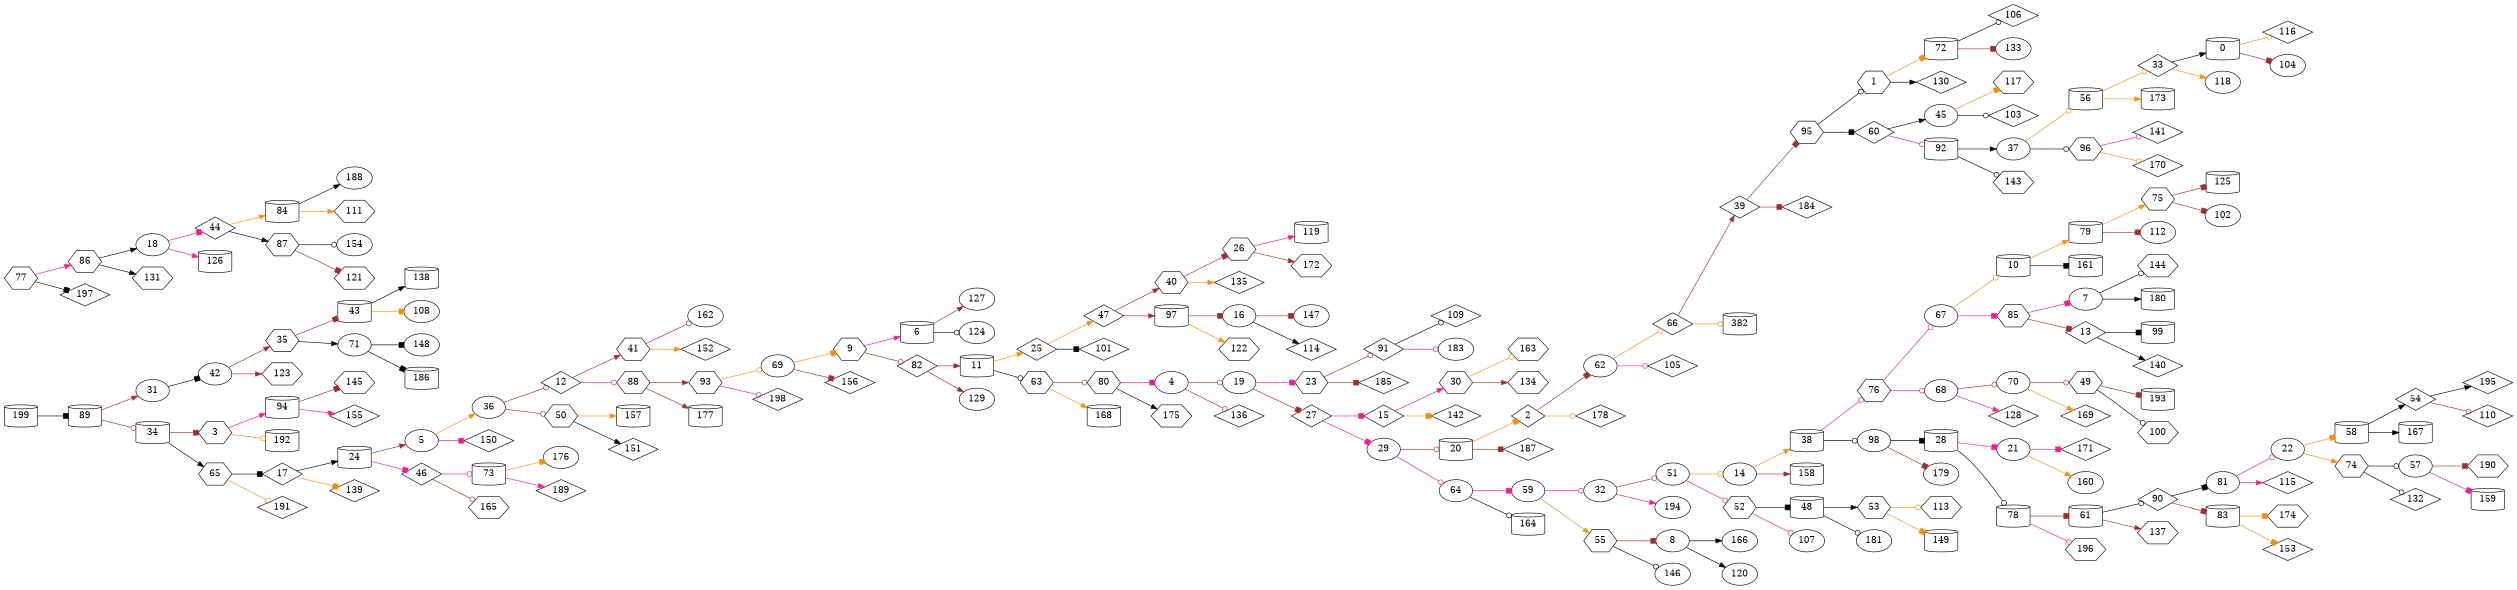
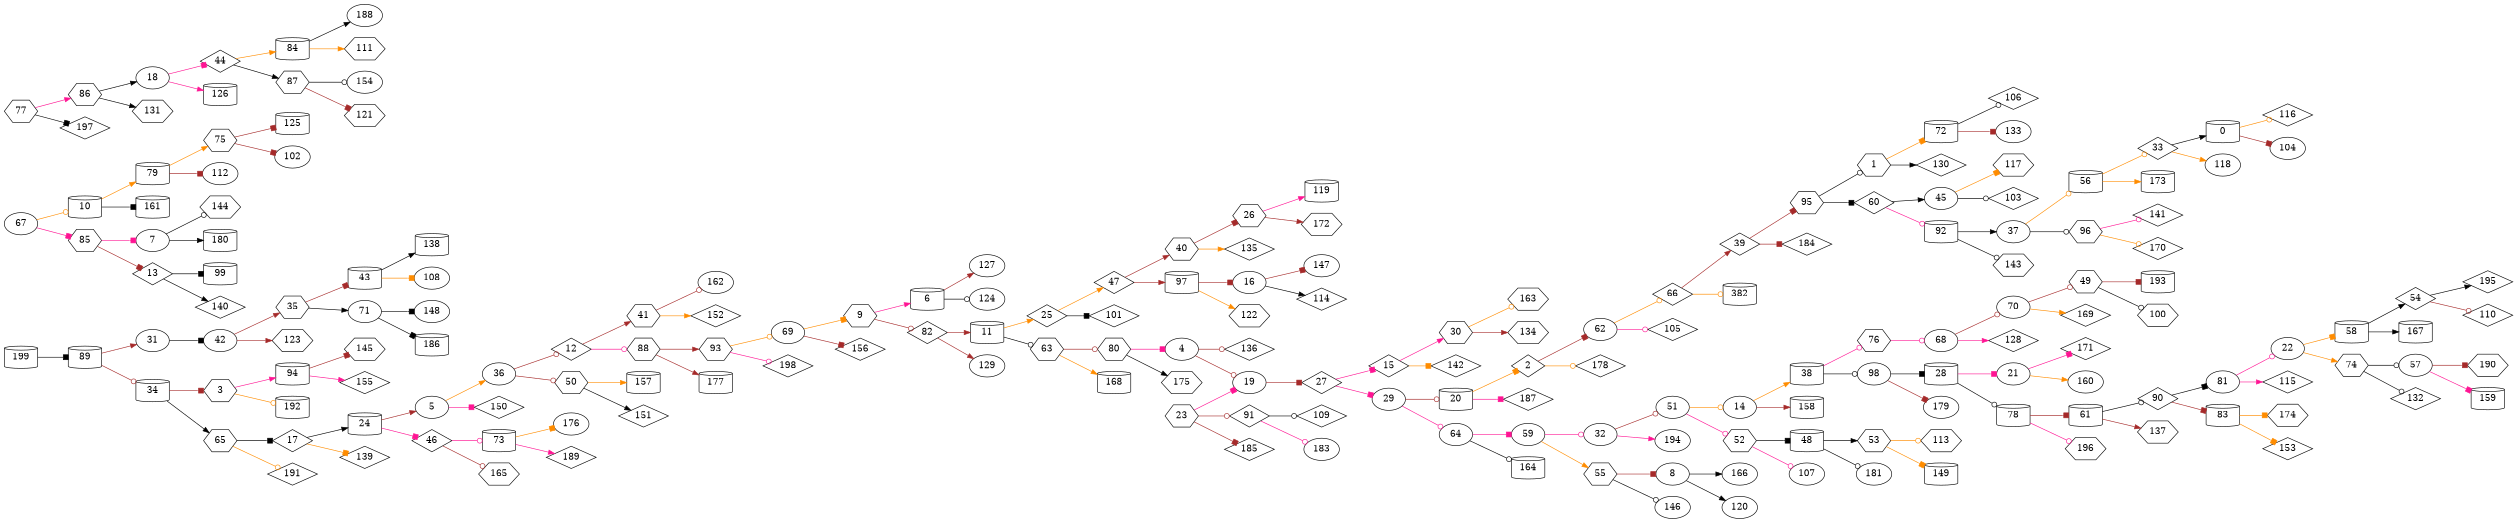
edge "76" -> "67": removed
edge "19" -> "23": reversed
edge "20" -> "187": color brown -> deeppink
